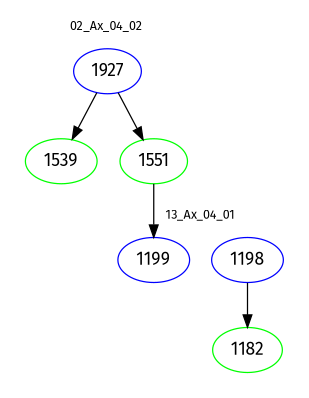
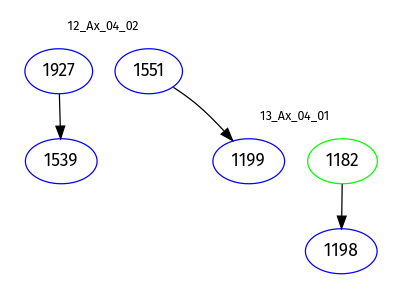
cluster "02_Ax_04_02": label "02_Ax_04_02" -> "12_Ax_04_02"
edge "1927" -> "1551": removed
node "1539": color green -> blue
node "1551": color green -> blue
edge "1198" -> "1182": reversed
